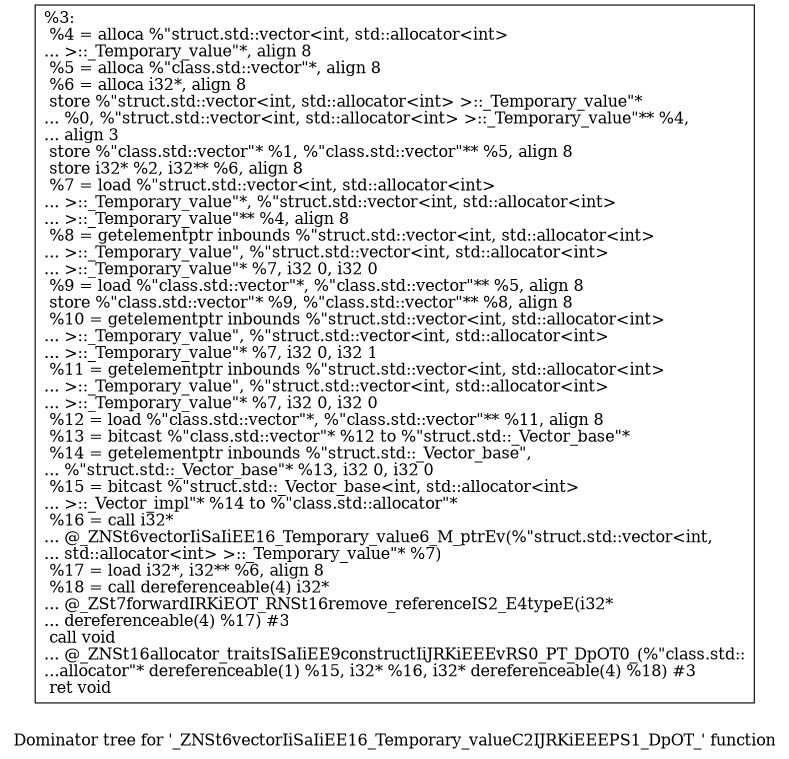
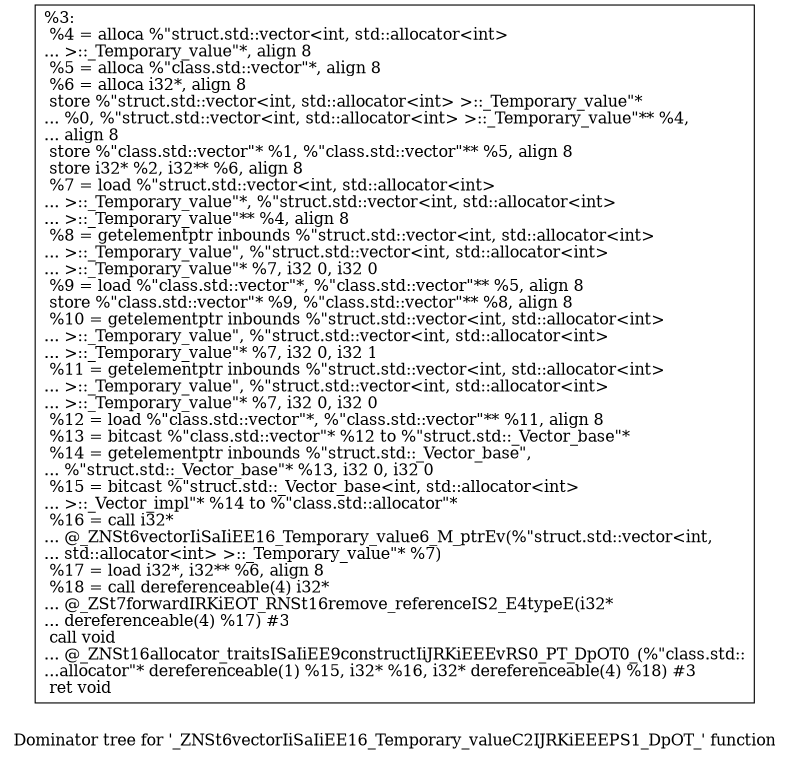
node "%3:": text "... align 3" -> "... align 8"
